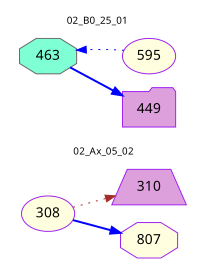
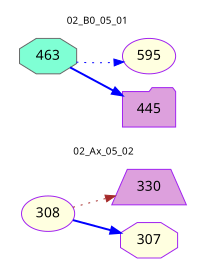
cluster "02_B0_25_01": label "02_B0_25_01" -> "02_B0_05_01"
edge "595" -> "463": reversed
node "449": label "449" -> "445"
node "310": label "310" -> "330"
node "807": label "807" -> "307"
